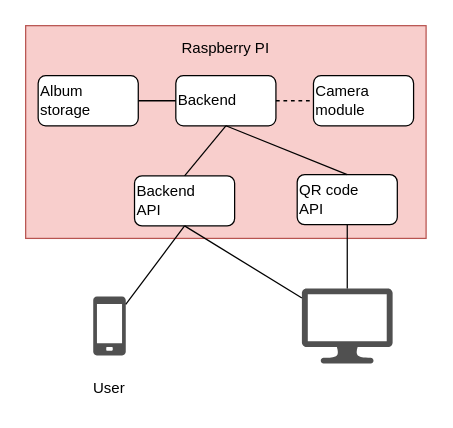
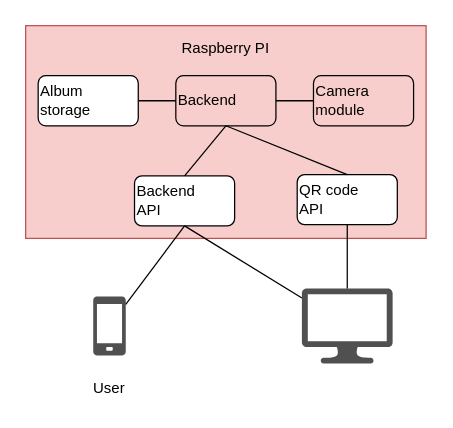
node "Backend": fillcolor #ffffff -> #f8cecc
edge "Backend" -- "Camera module": style dashed -> solid
node "Camera module": fillcolor #ffffff -> #f8cecc
